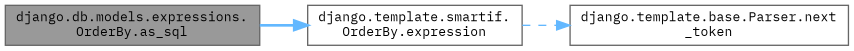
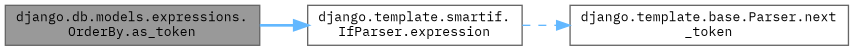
node "django.db.models.expressions. OrderBy.as_sql": label "django.db.models.expressions. OrderBy.as_sql" -> "django.db.models.expressions. OrderBy.as_token"
node "django.template.smartif. OrderBy.expression": label "django.template.smartif. OrderBy.expression" -> "django.template.smartif. IfParser.expression"
